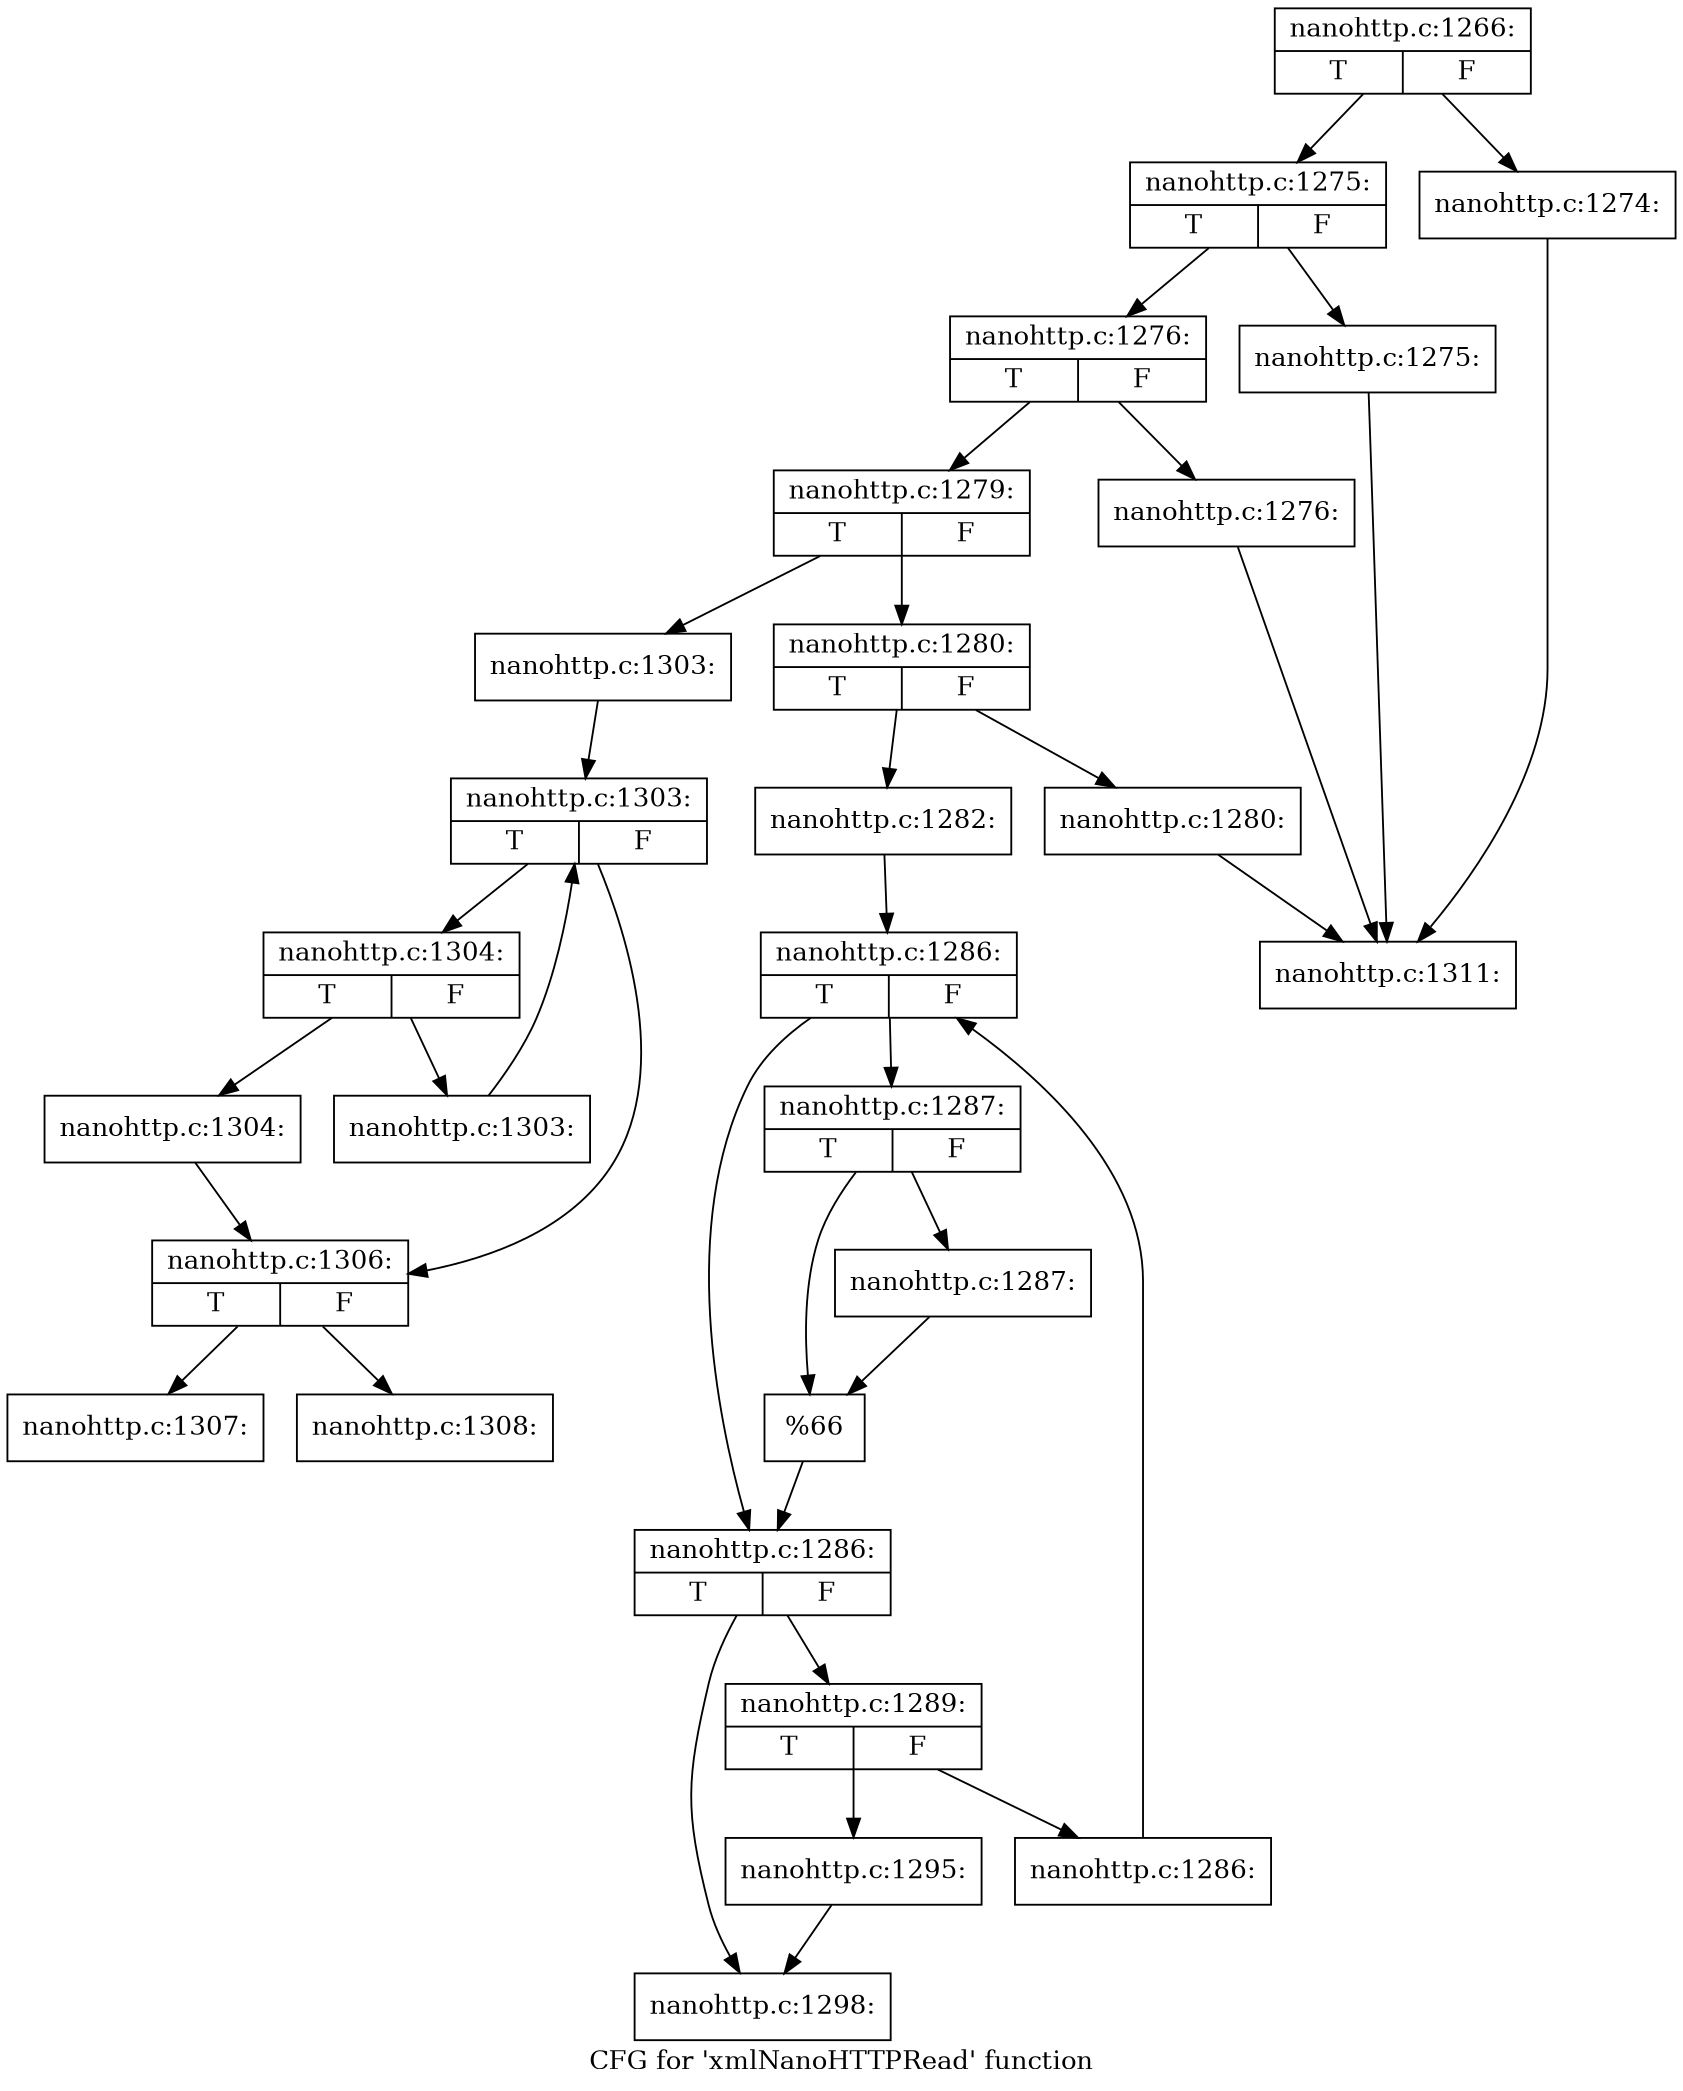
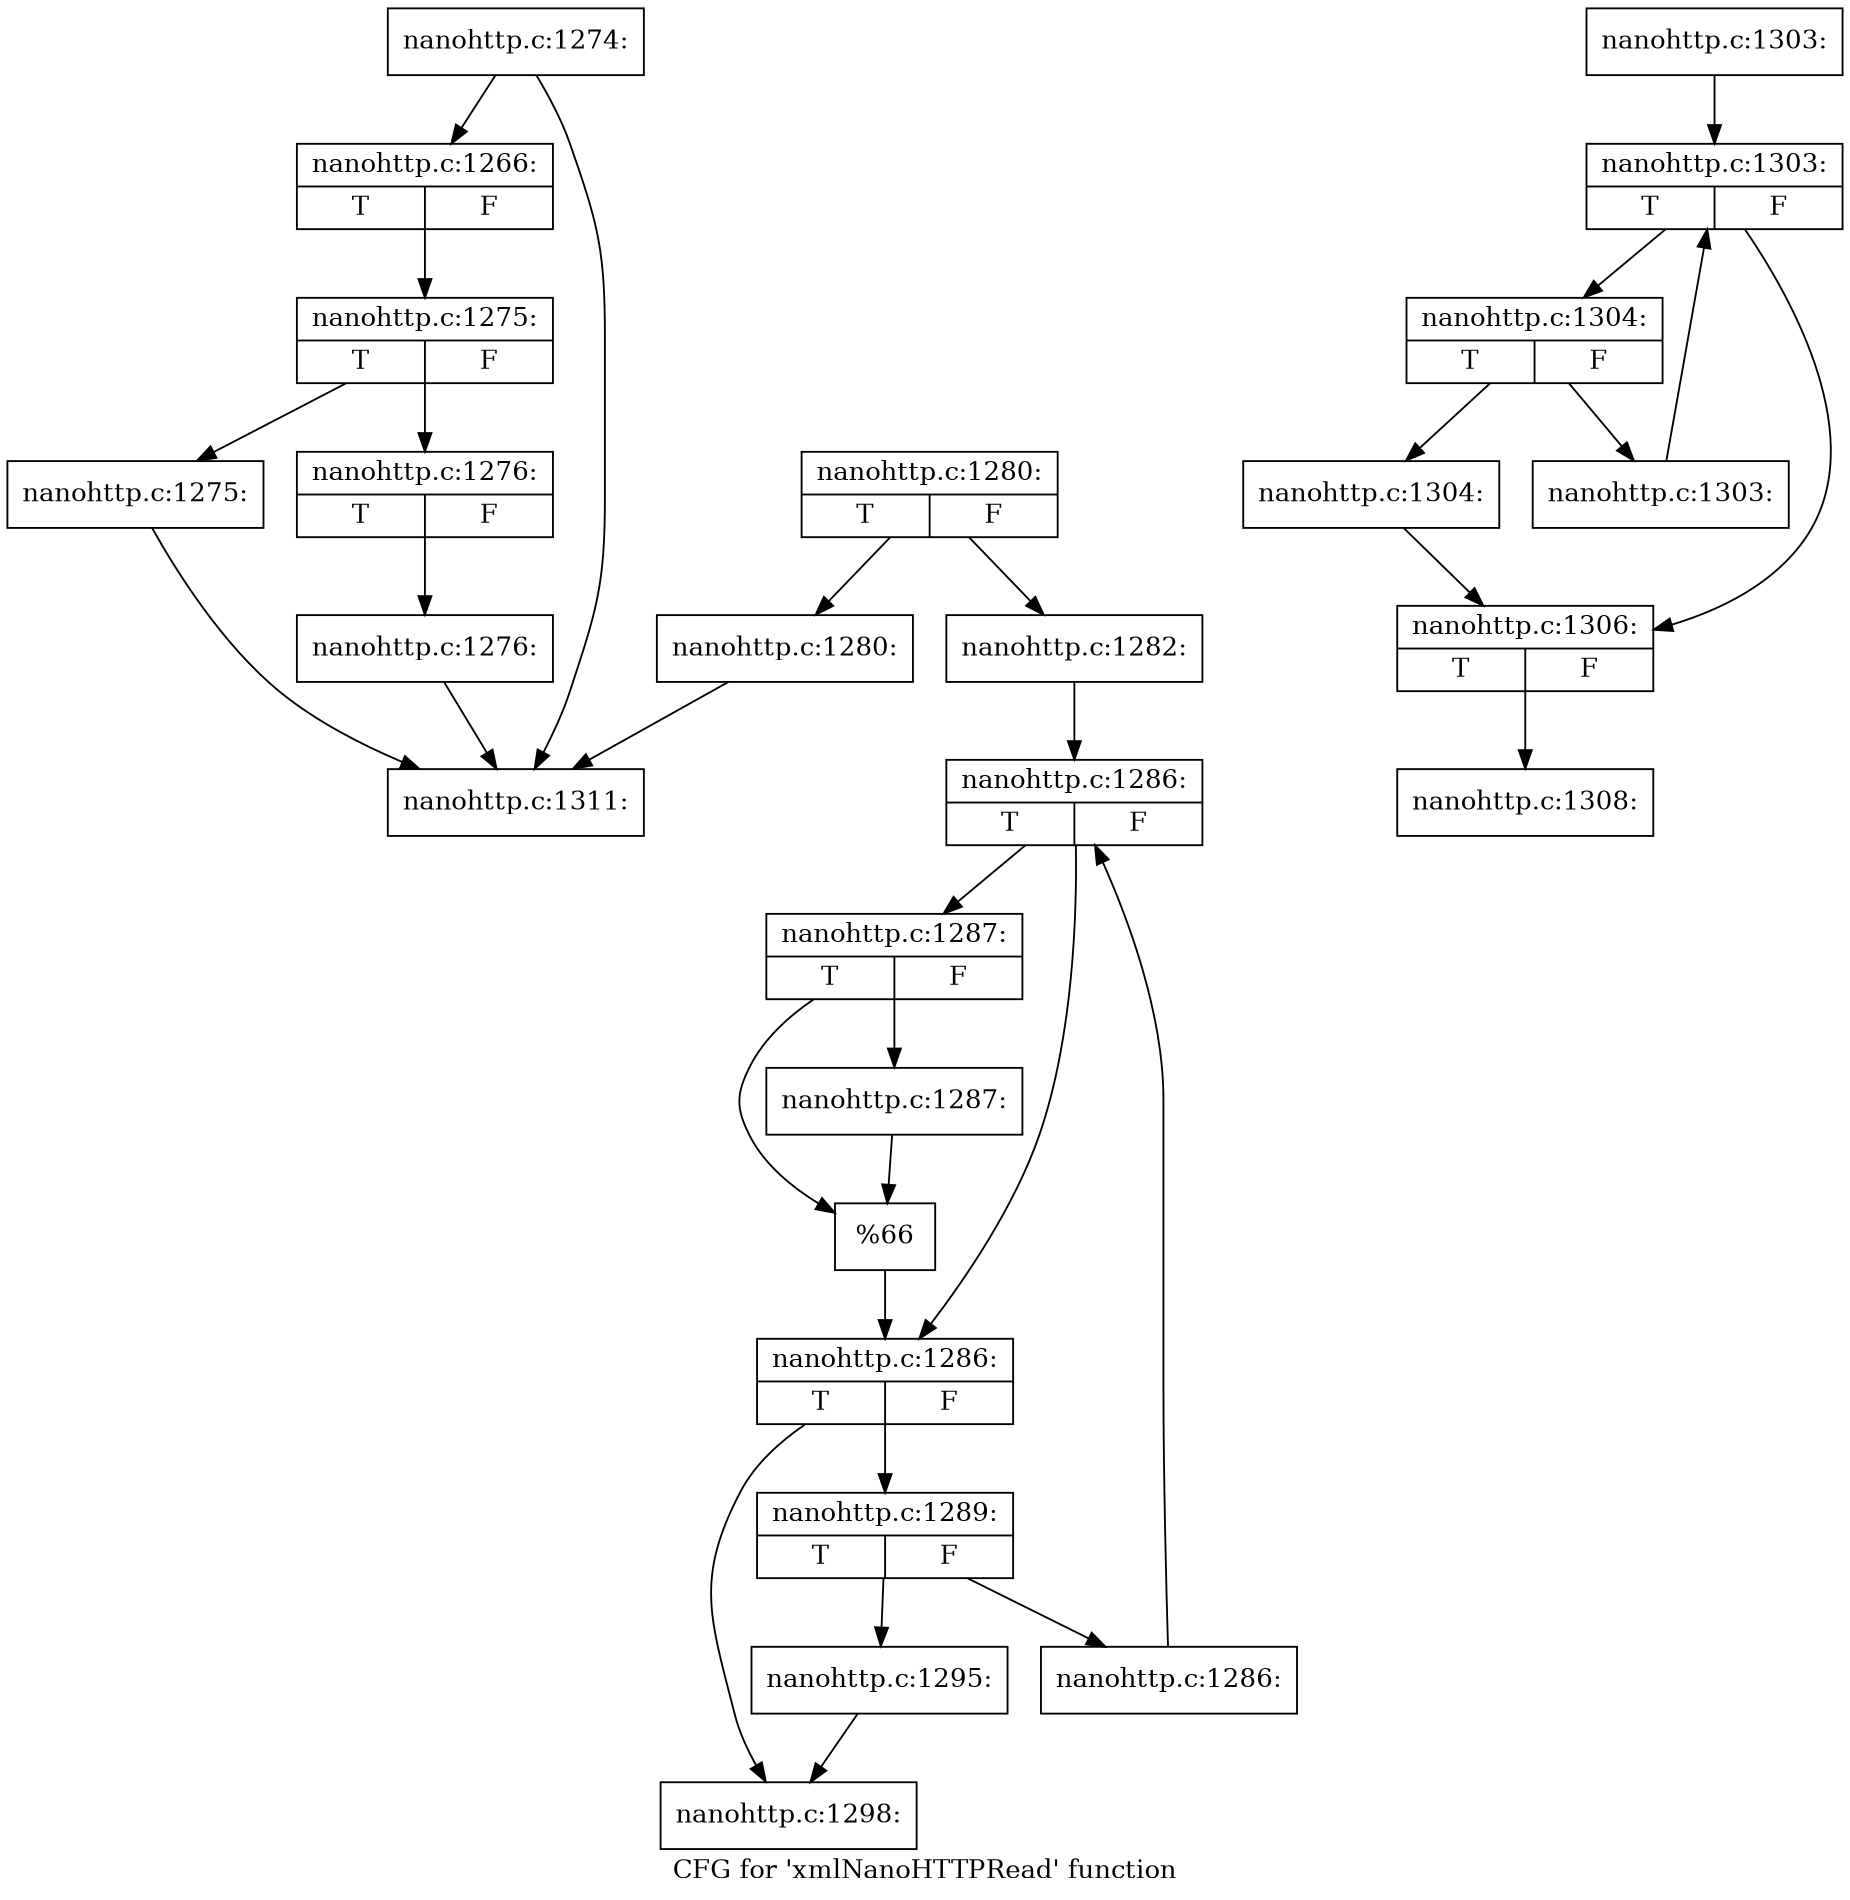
edge "nanohttp.c:1266:" -> "nanohttp.c:1274:": reversed
node "nanohttp.c:1279:": removed
node "nanohttp.c:1307:": removed
